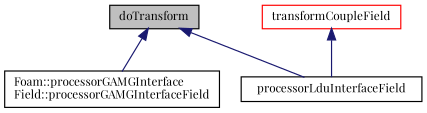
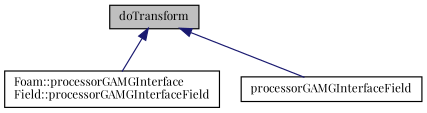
node "transformCoupleField": removed
node "processorLduInterfaceField": label "processorLduInterfaceField" -> "processorGAMGInterfaceField"
